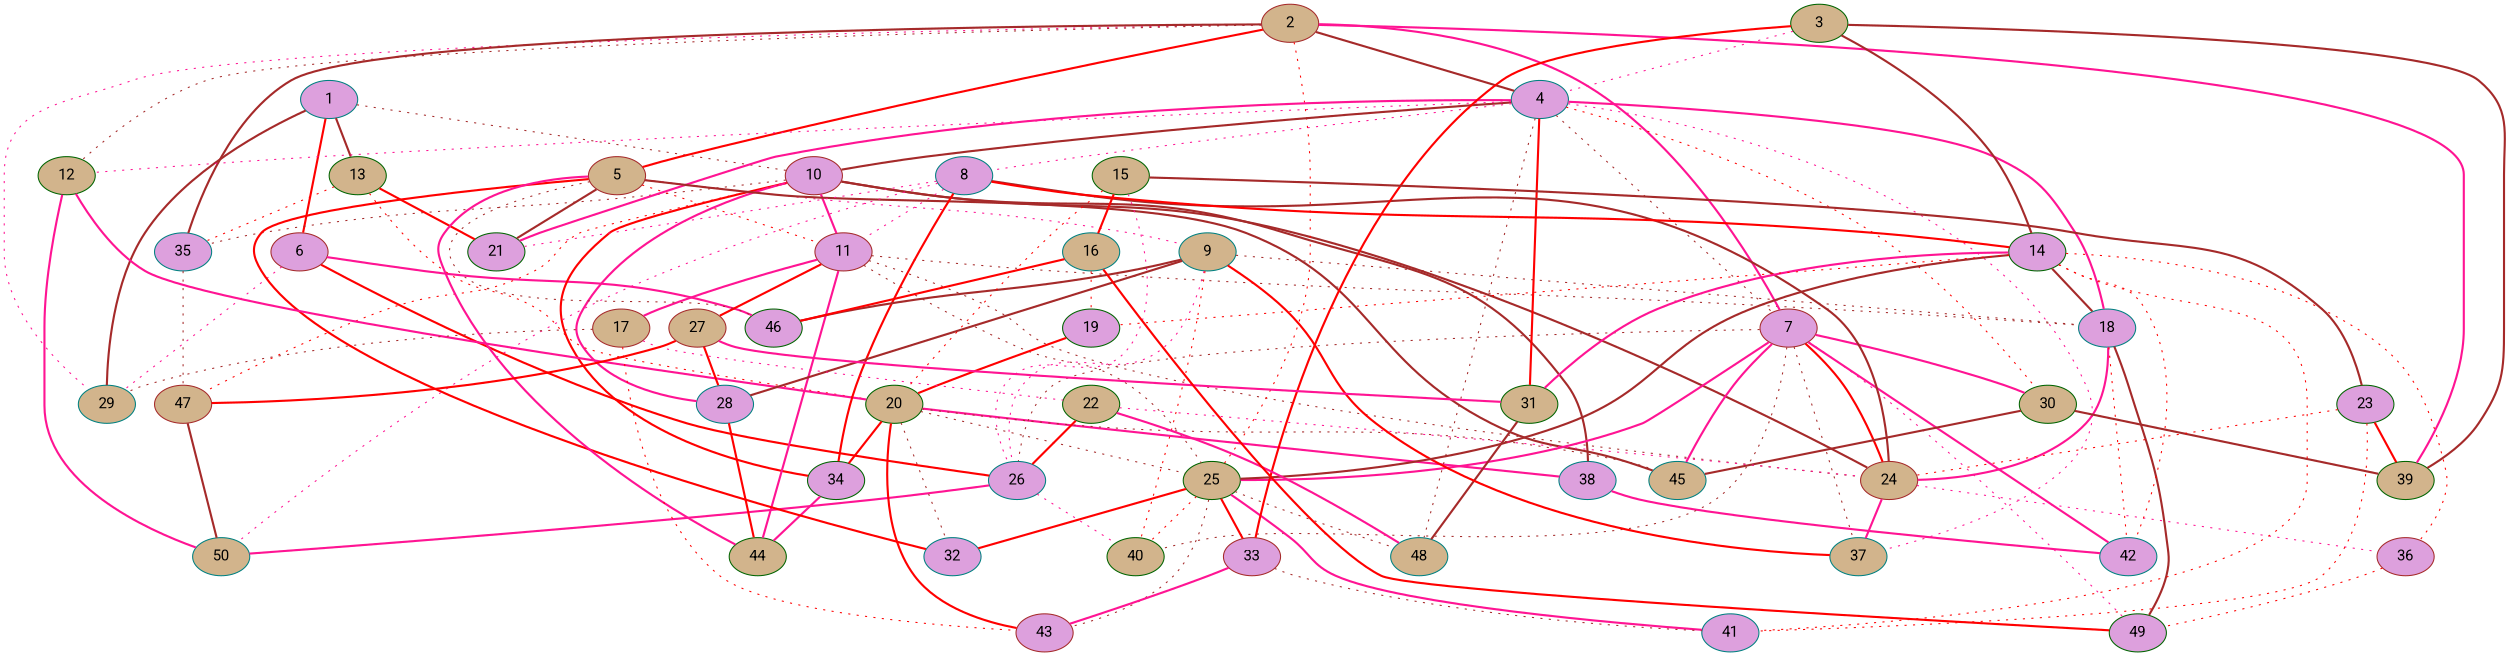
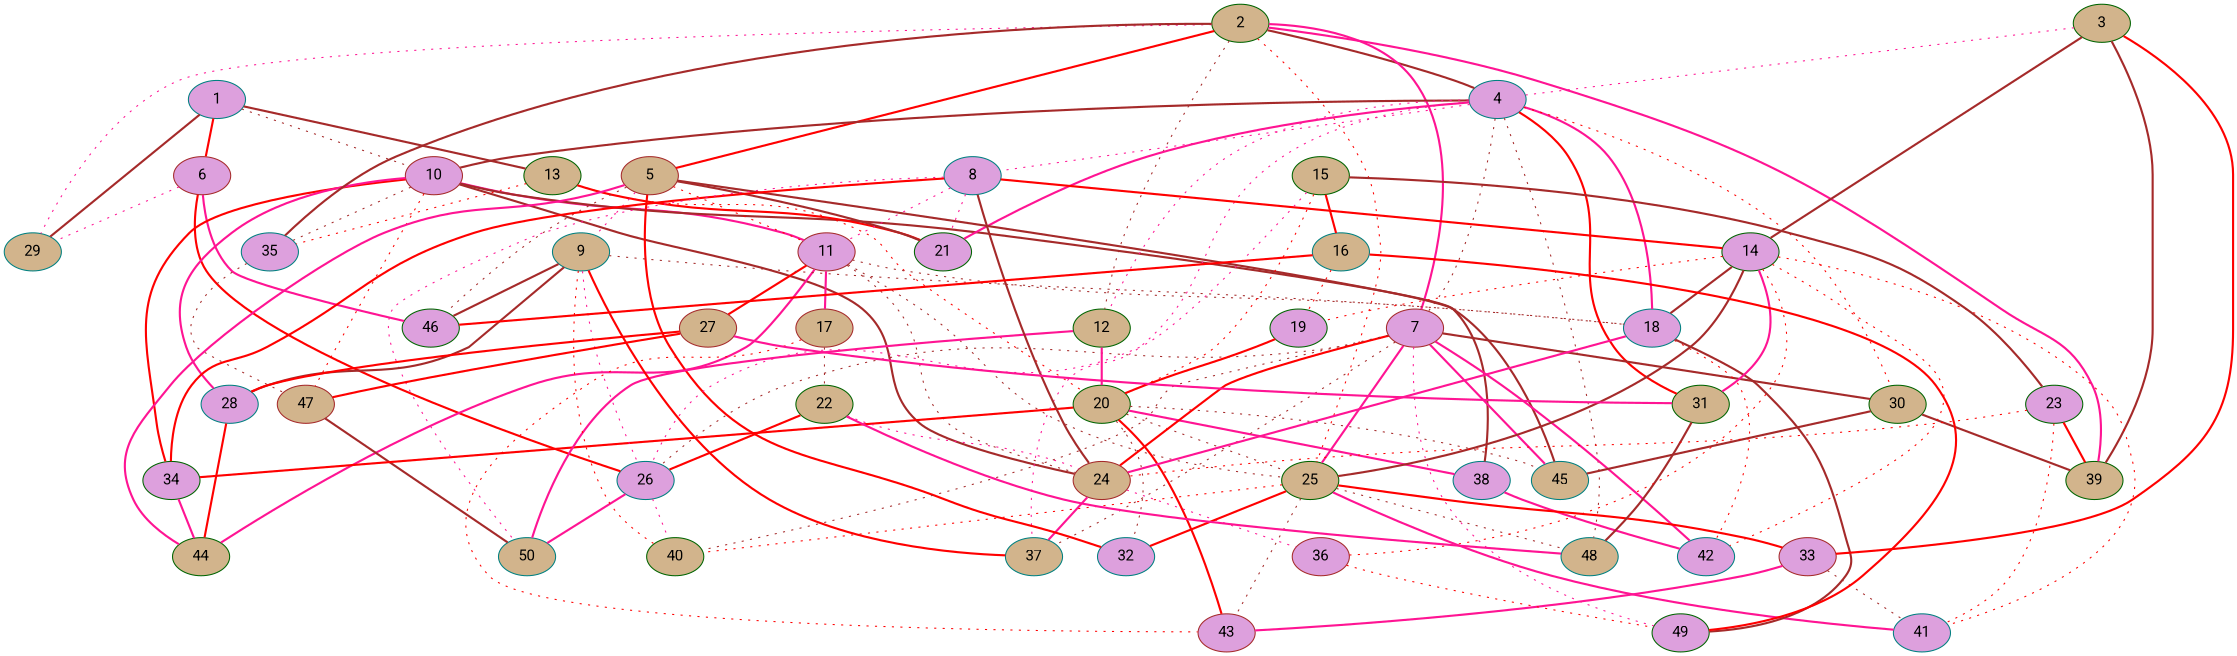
node "2": color brown -> darkgreen
edge "17" -- "29": removed
edge "7" -- "30": color deeppink -> brown
edge "17" -- "22": color deeppink -> brown
